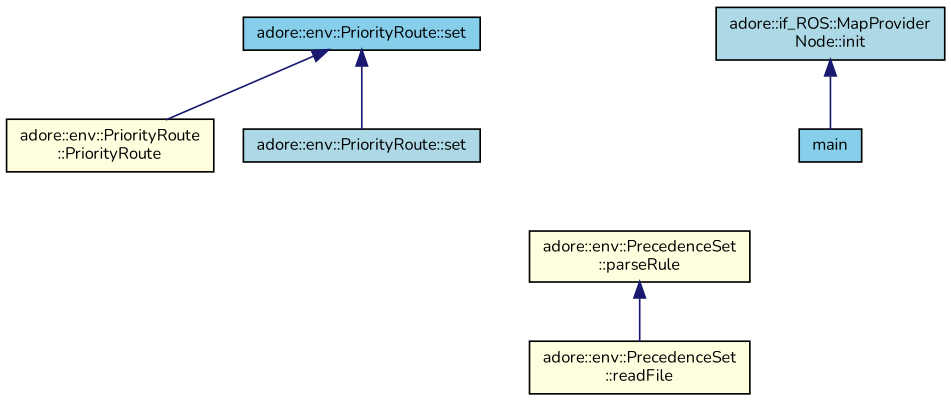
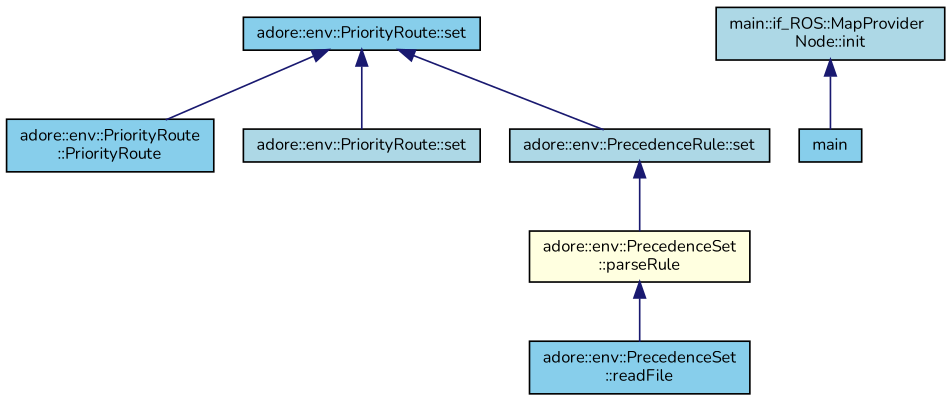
node "adore::if_ROS::MapProvider Node::init": label "adore::if_ROS::MapProvider Node::init" -> "main::if_ROS::MapProvider Node::init"
node "adore::env::PriorityRoute ::PriorityRoute": fillcolor lightyellow -> skyblue
node "adore::env::PrecedenceRule::set": added
node "adore::env::PrecedenceSet ::readFile": fillcolor lightyellow -> skyblue
